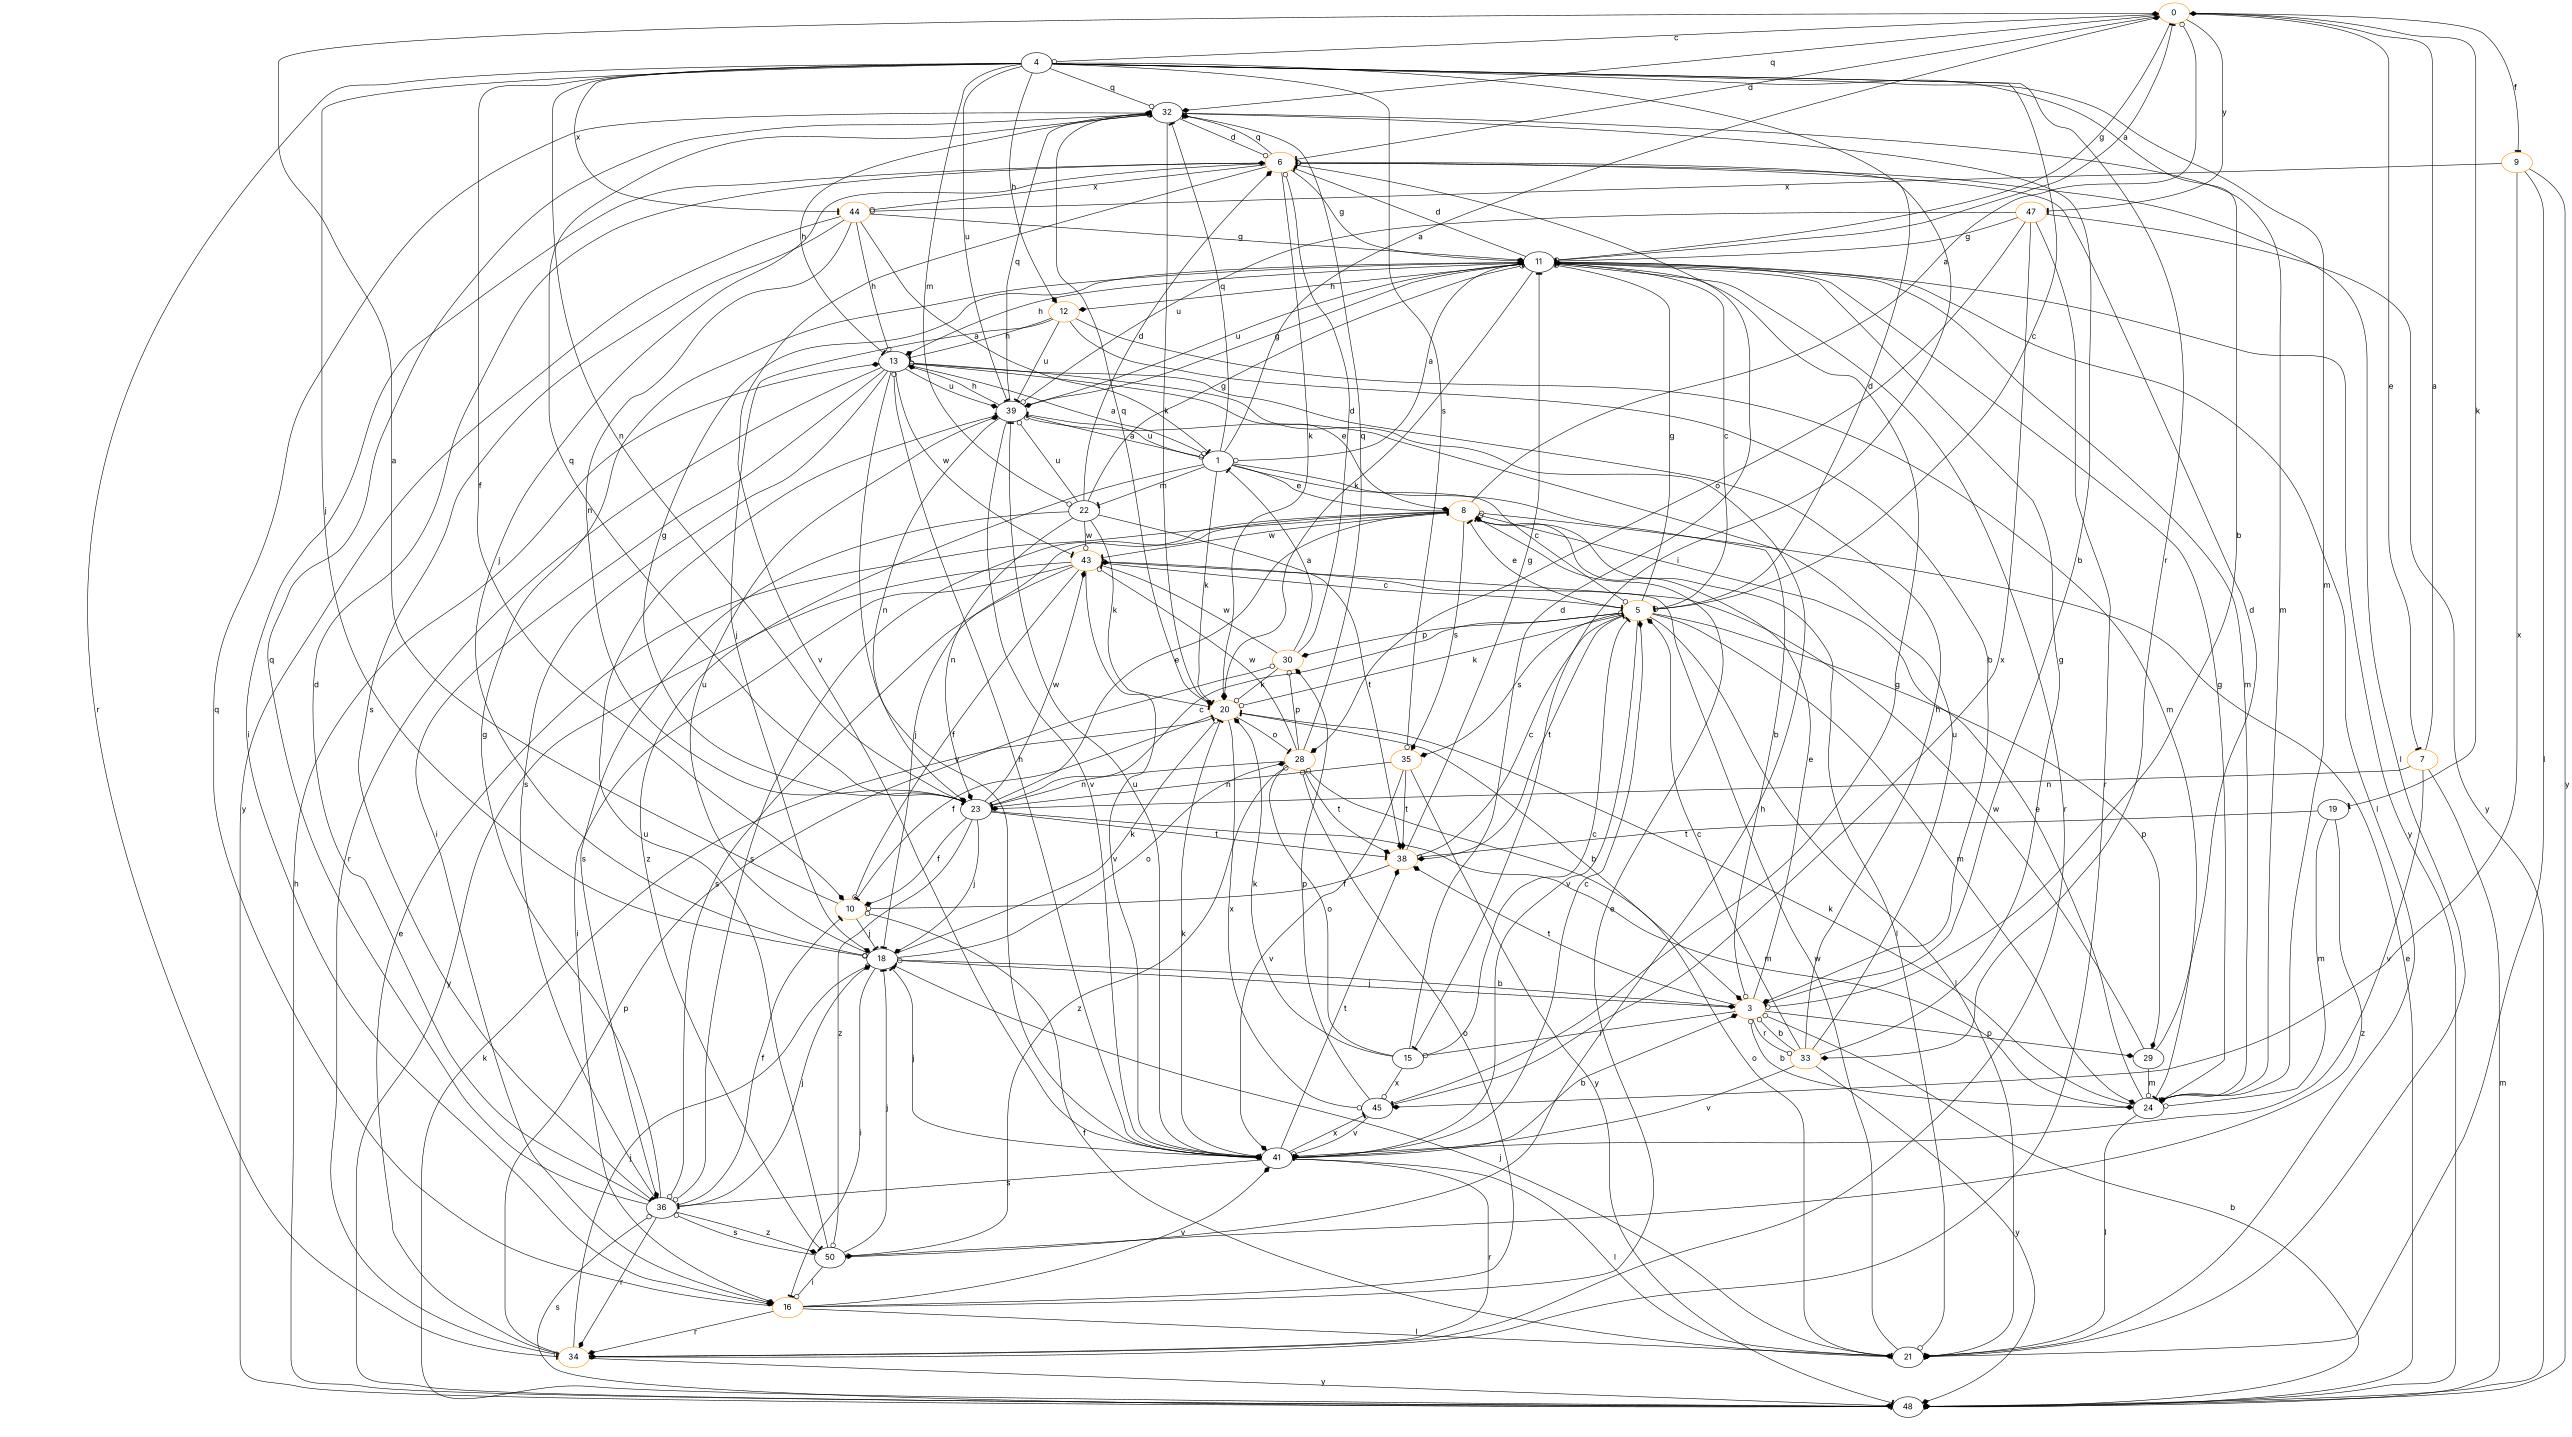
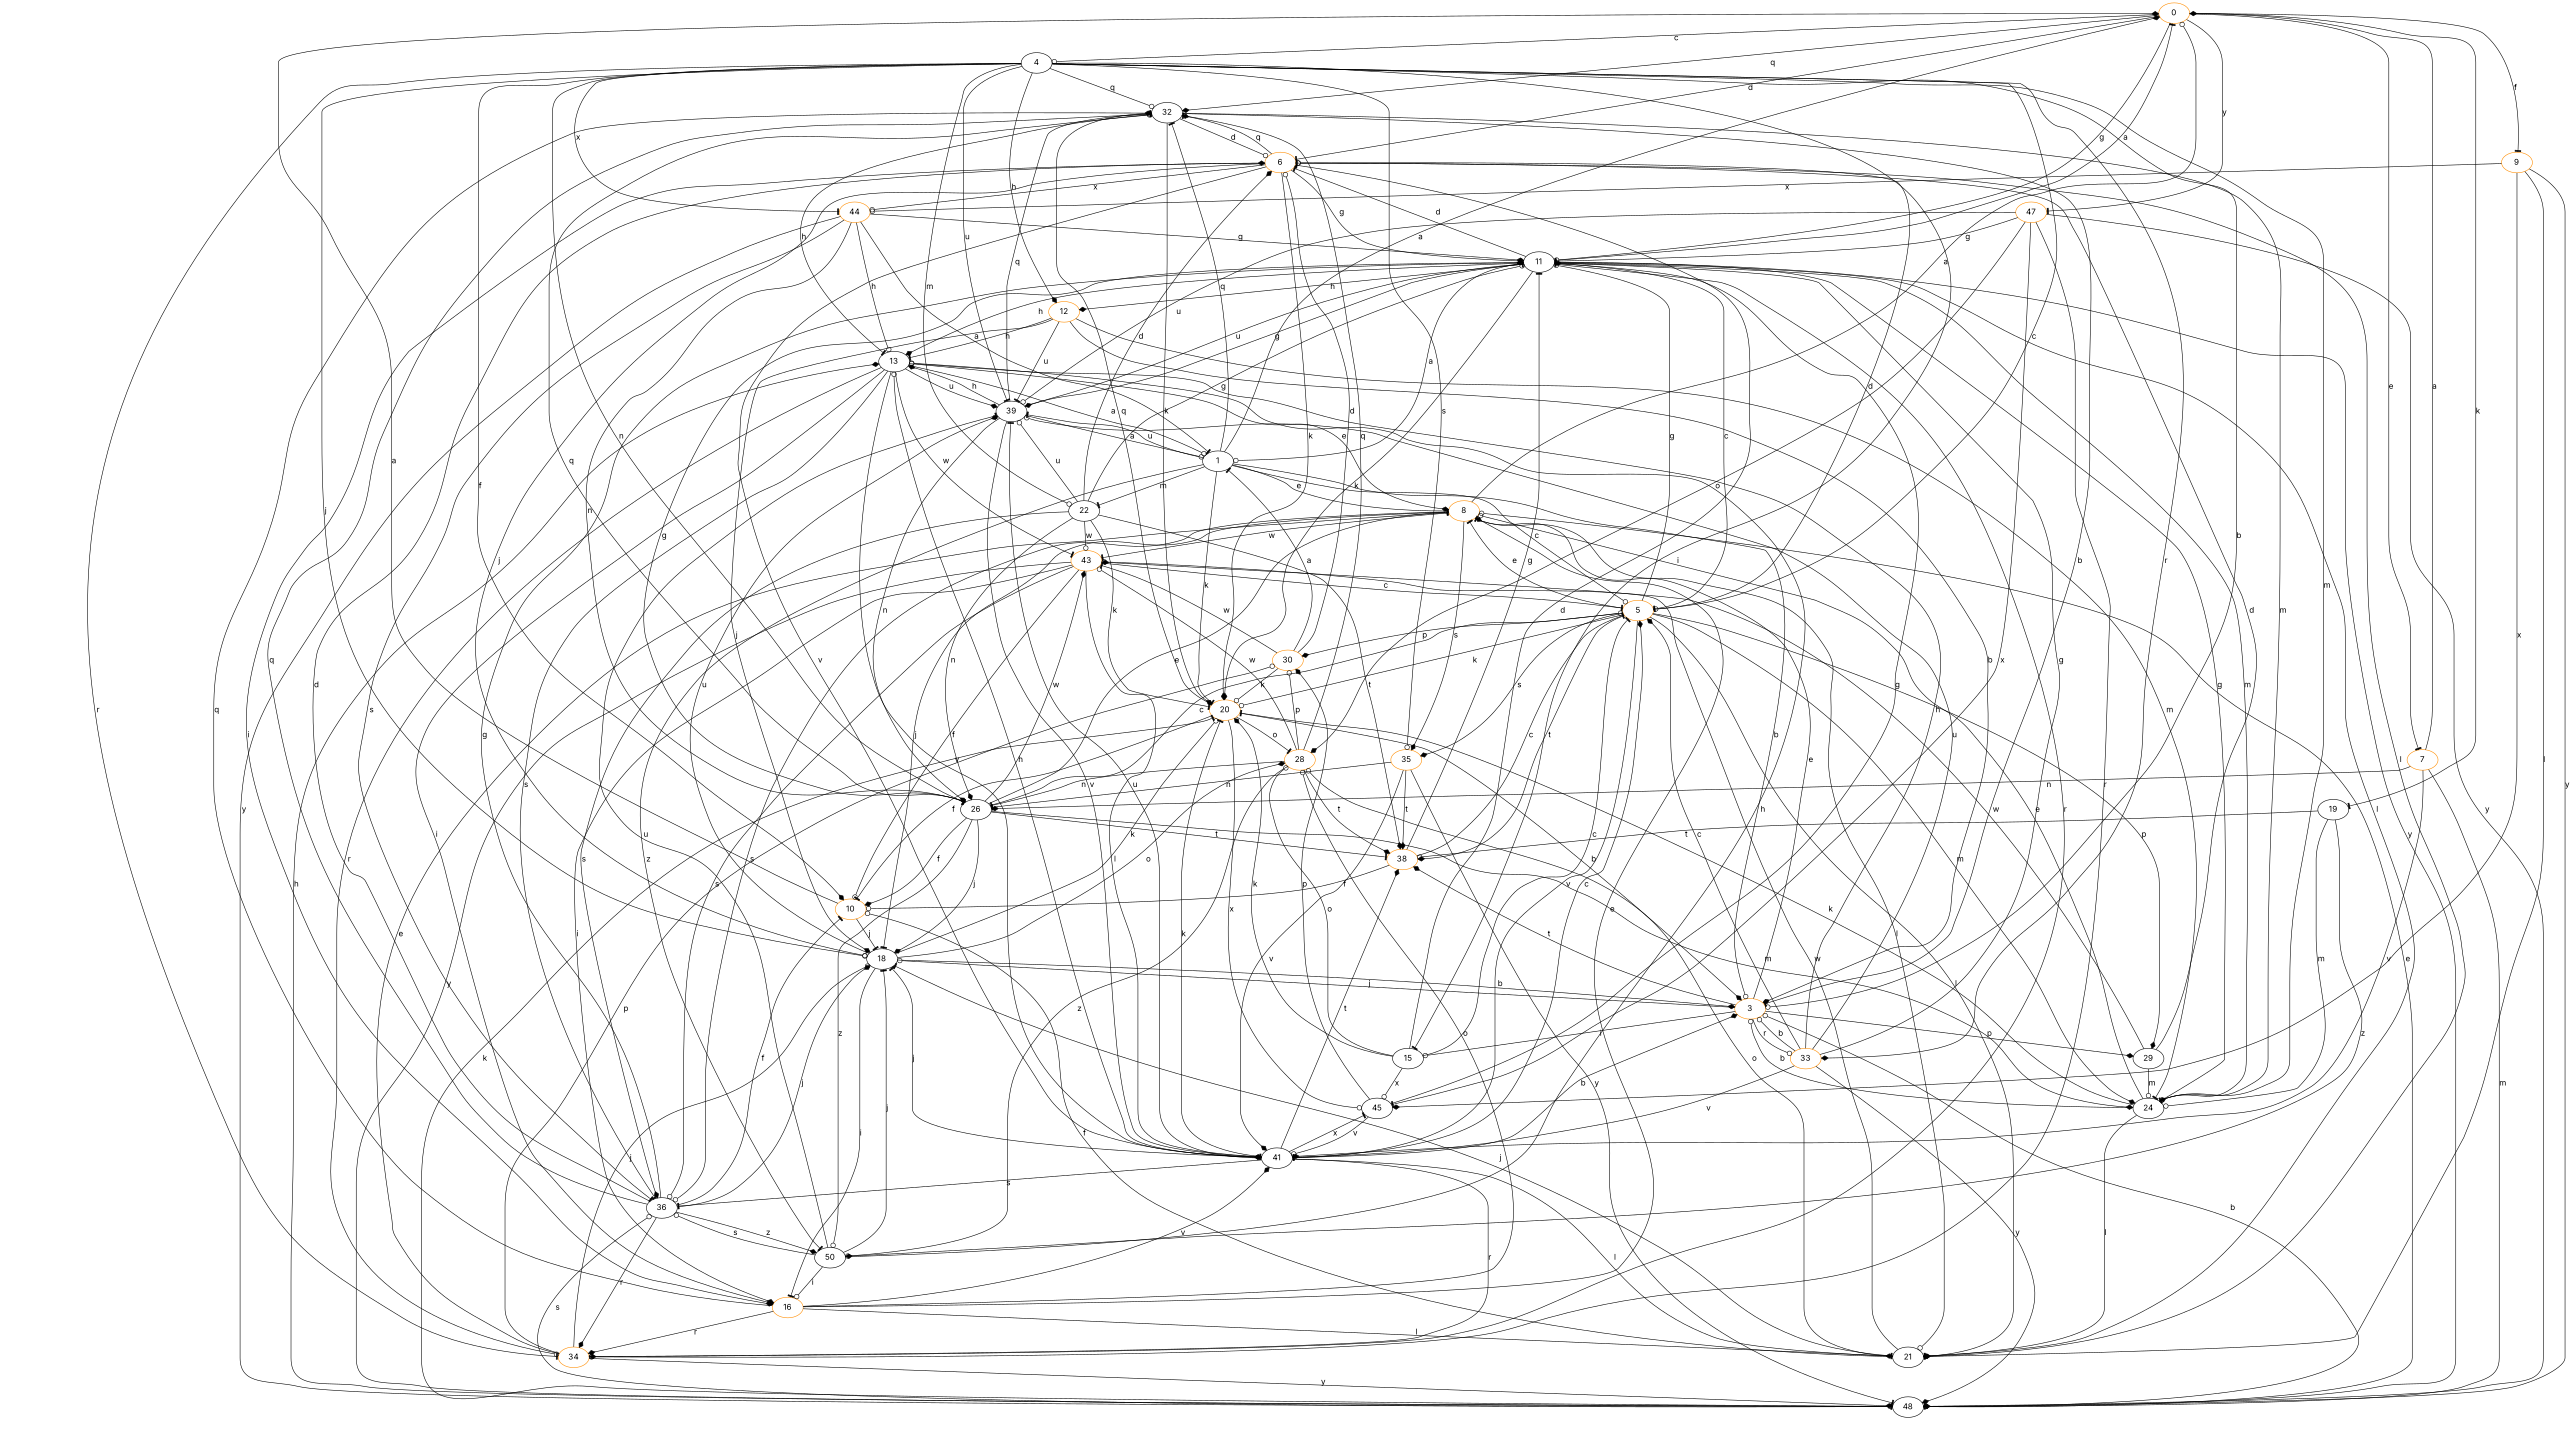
node "23": label "23" -> "26"
edge "43" -> "41": label "v" -> "l"
